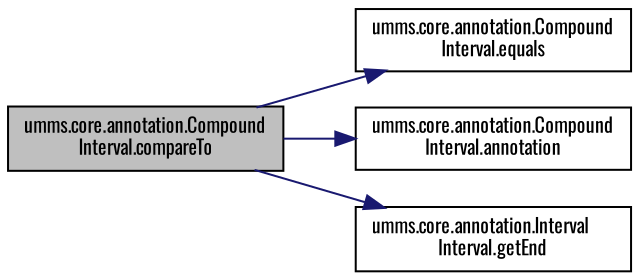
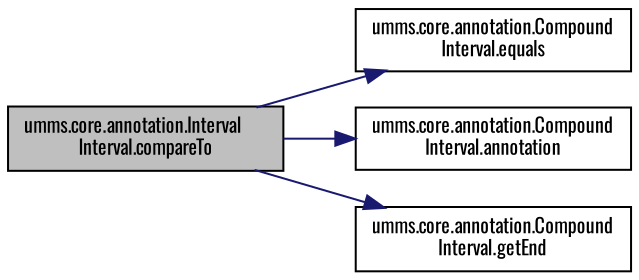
node "umms.core.annotation.Compound Interval.compareTo": label "umms.core.annotation.Compound Interval.compareTo" -> "umms.core.annotation.Interval Interval.compareTo"
node "umms.core.annotation.Interval Interval.getEnd": label "umms.core.annotation.Interval Interval.getEnd" -> "umms.core.annotation.Compound Interval.getEnd"
